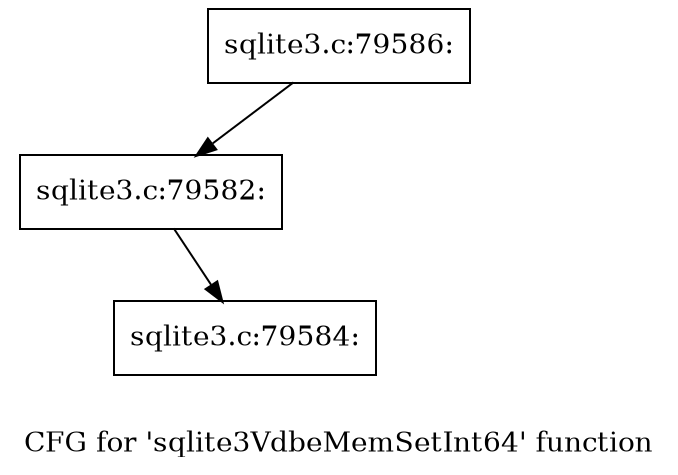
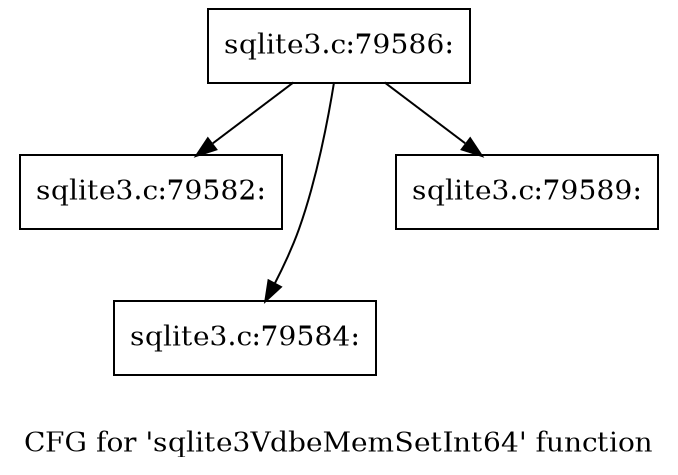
node "sqlite3.c:79589:": added
edge "sqlite3.c:79582:" -> "sqlite3.c:79584:": now "sqlite3.c:79586:" -> "sqlite3.c:79584:"
